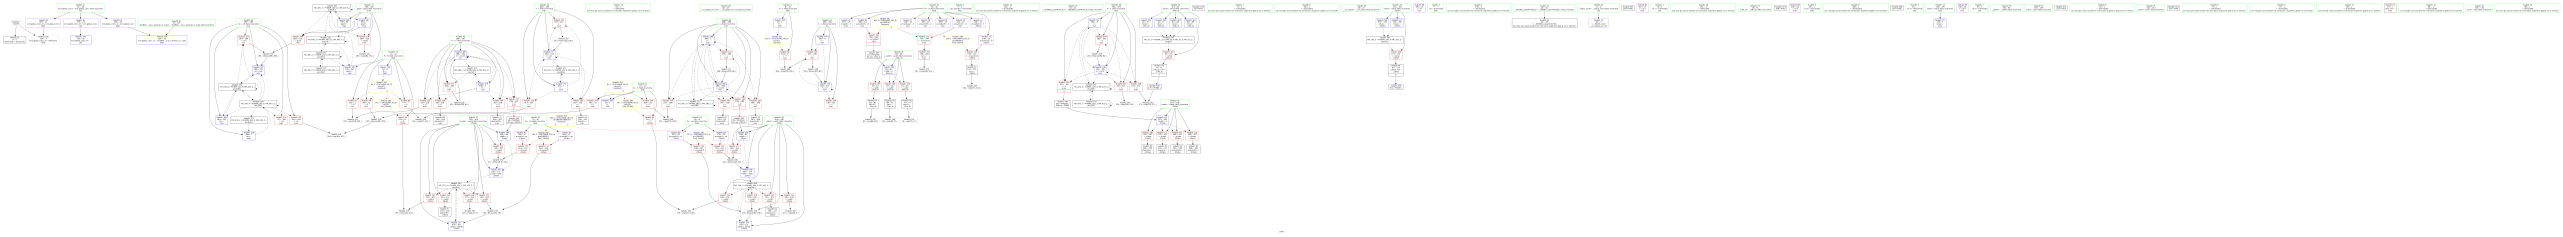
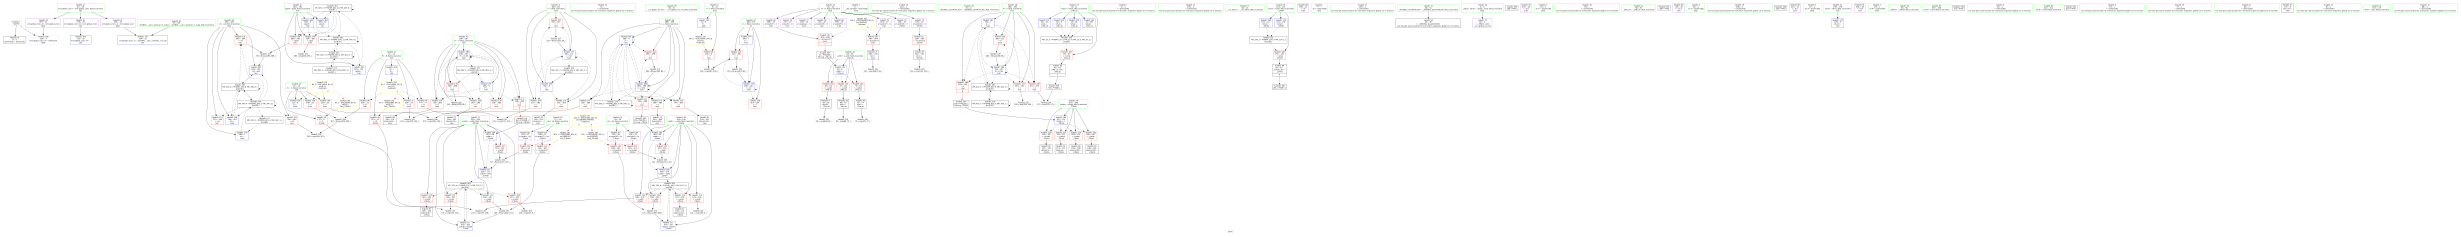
node "NodeID: 334": removed
node "NodeID: 89": added
node "NodeID: 288": removed
edge "NodeID: 38" -> "NodeID: 230": now "NodeID: 38" -> "NodeID: 116"
